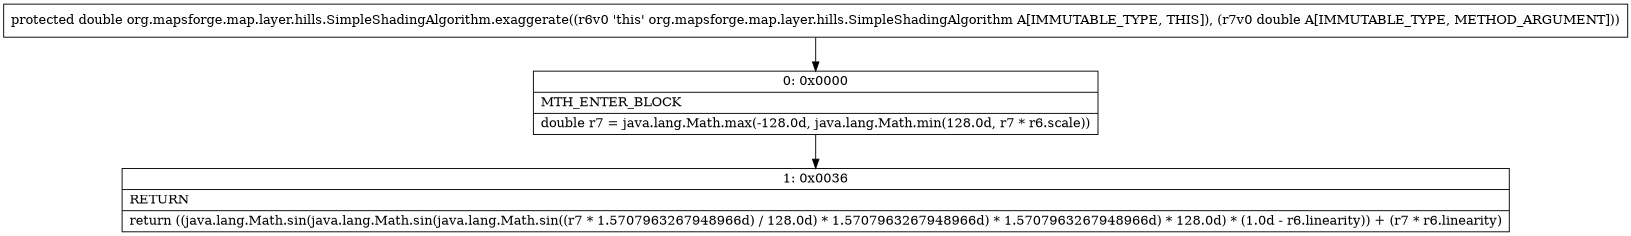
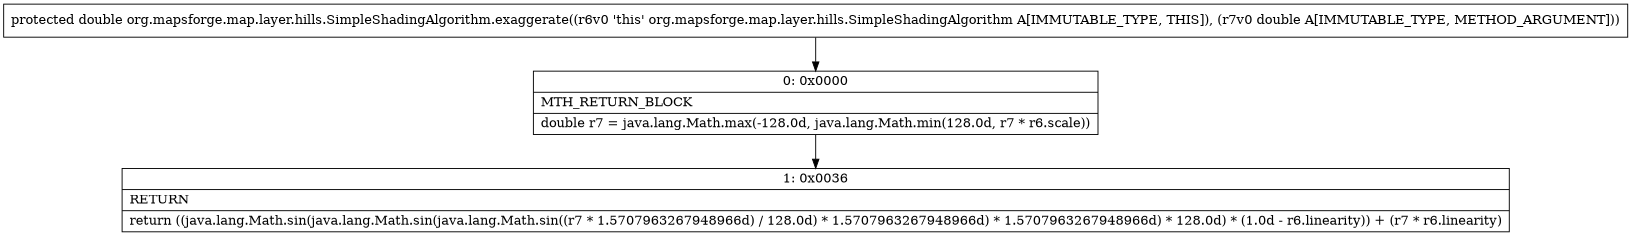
node "0: 0x0000": text "MTH_ENTER_BLOCK" -> "MTH_RETURN_BLOCK"
